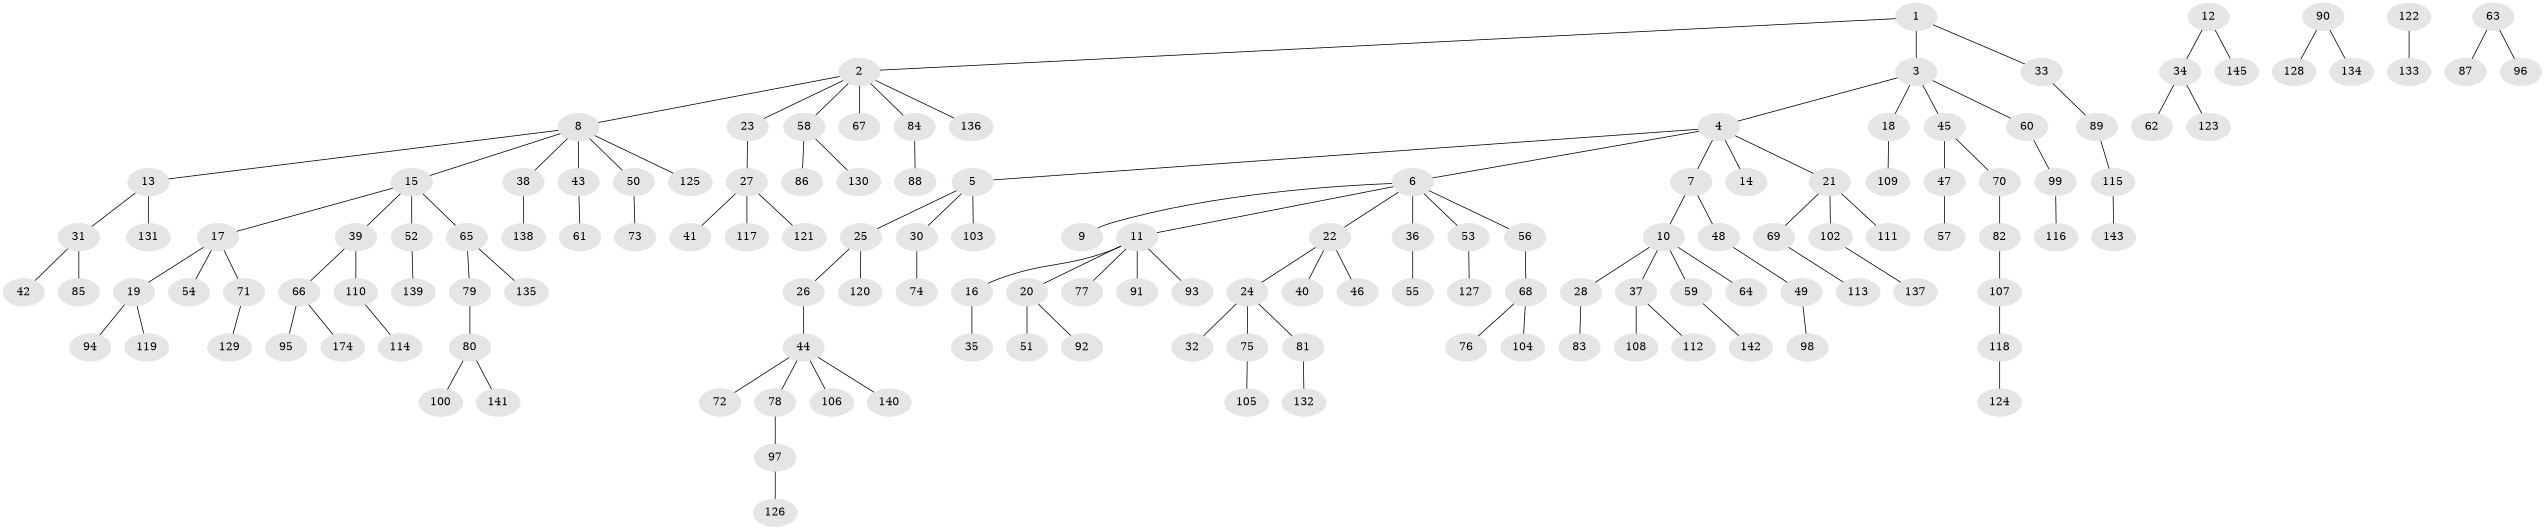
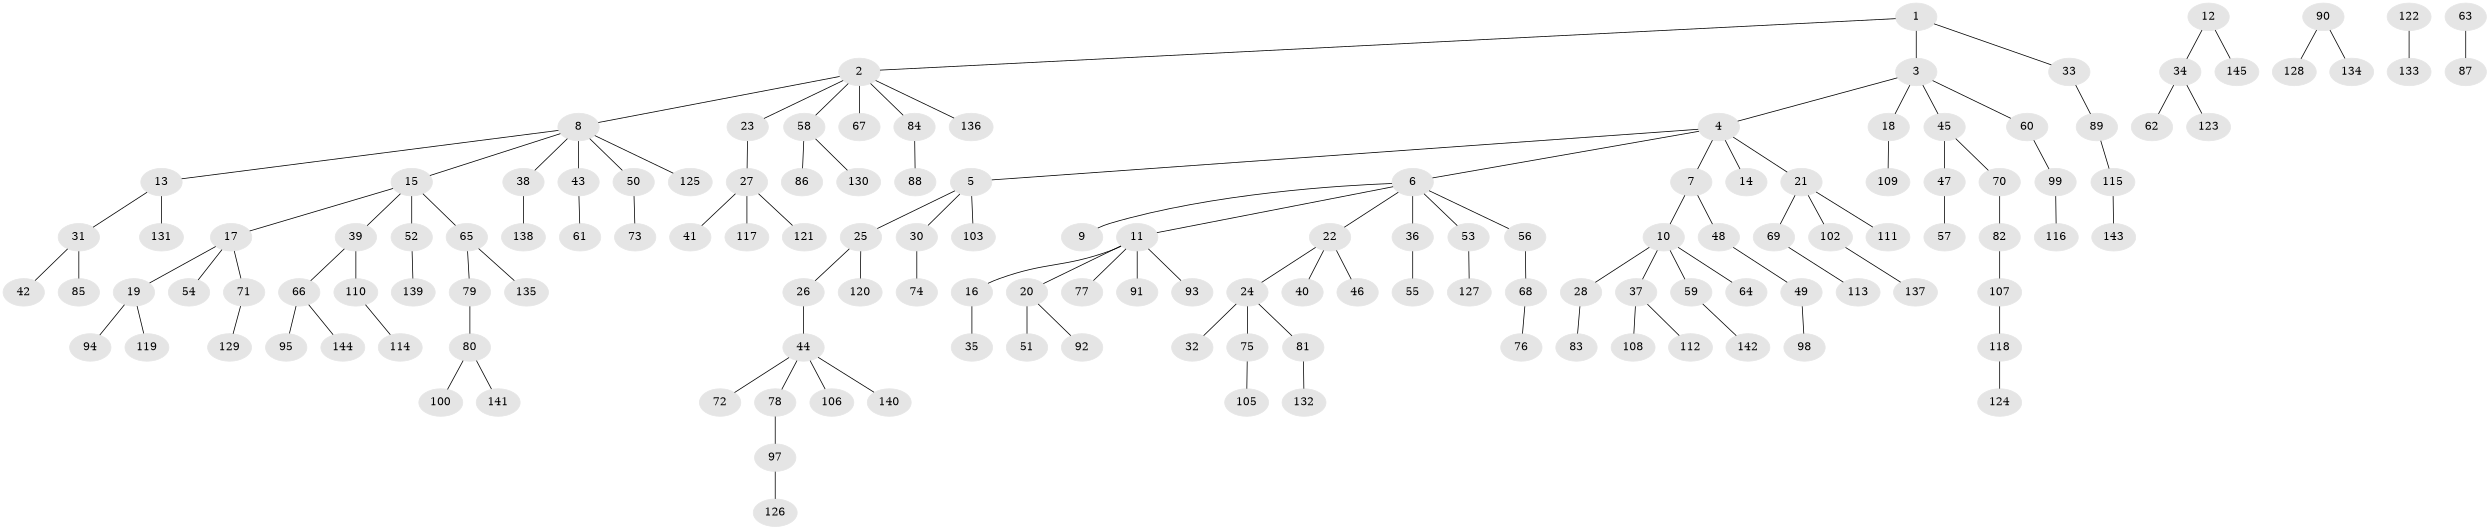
node "96": removed
node "174": label "174" -> "144"
node "104": removed
